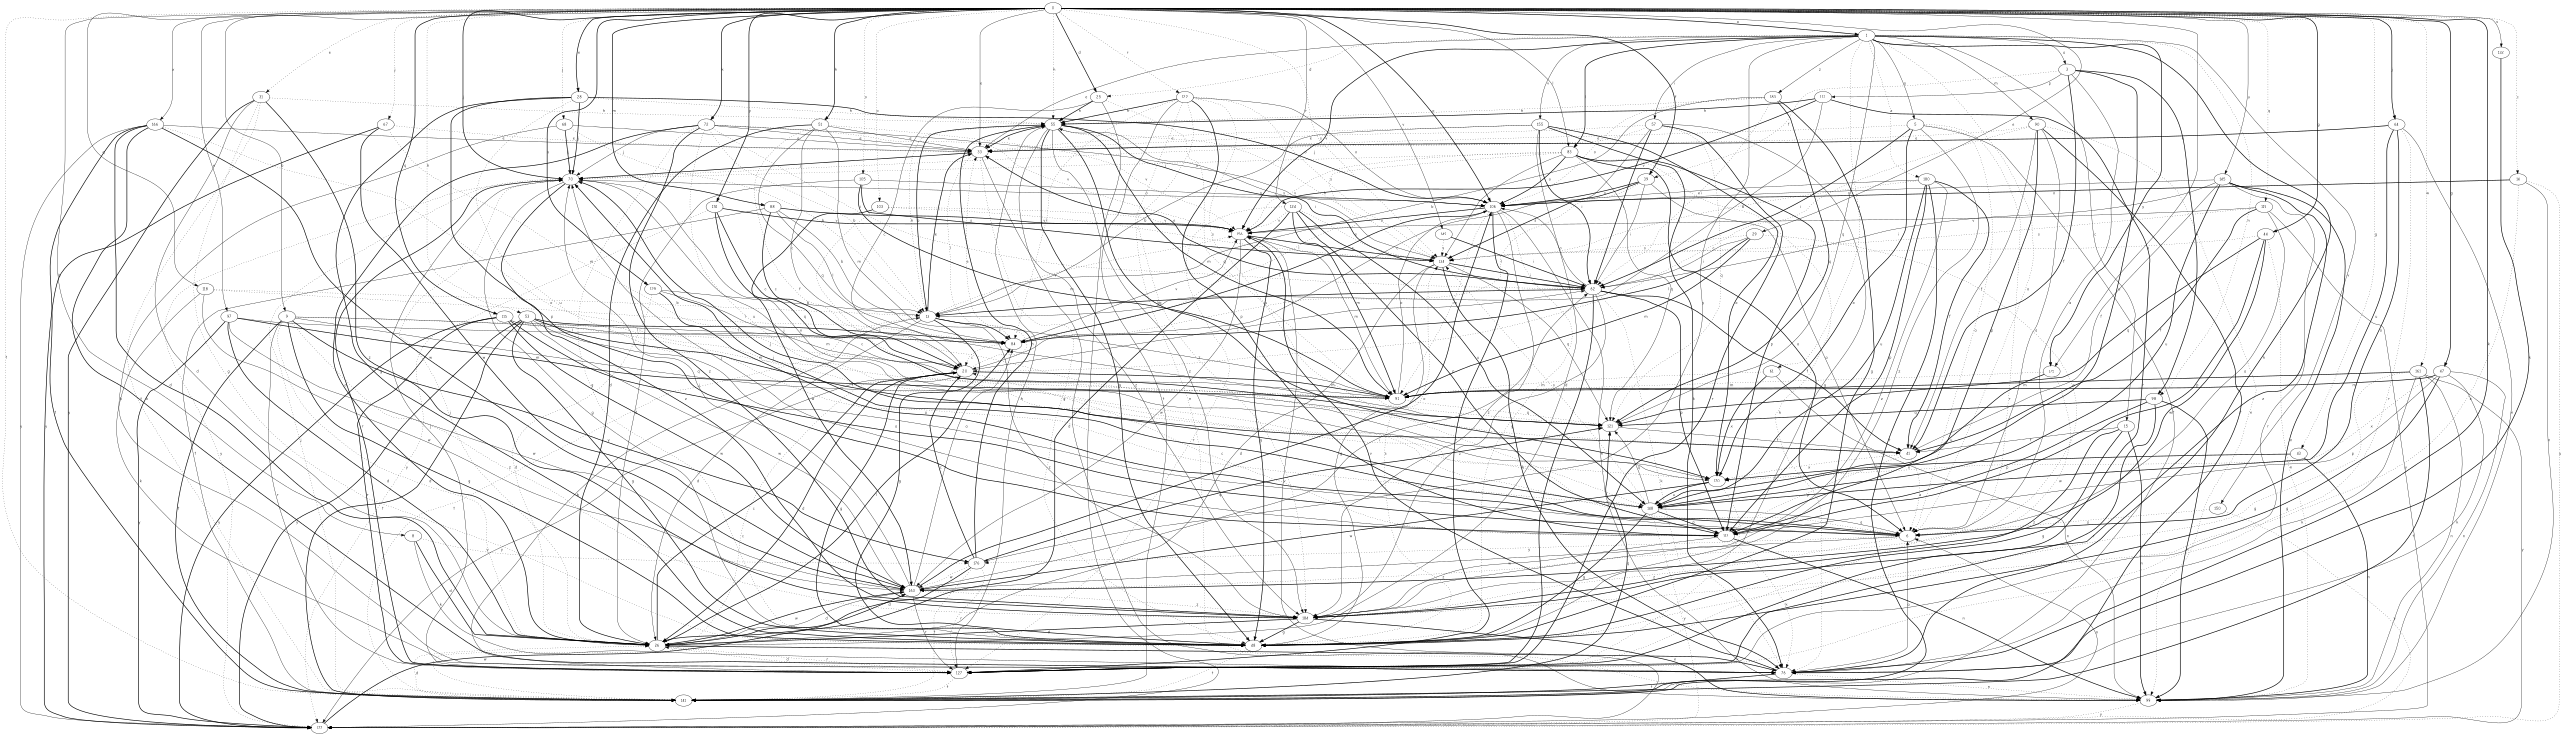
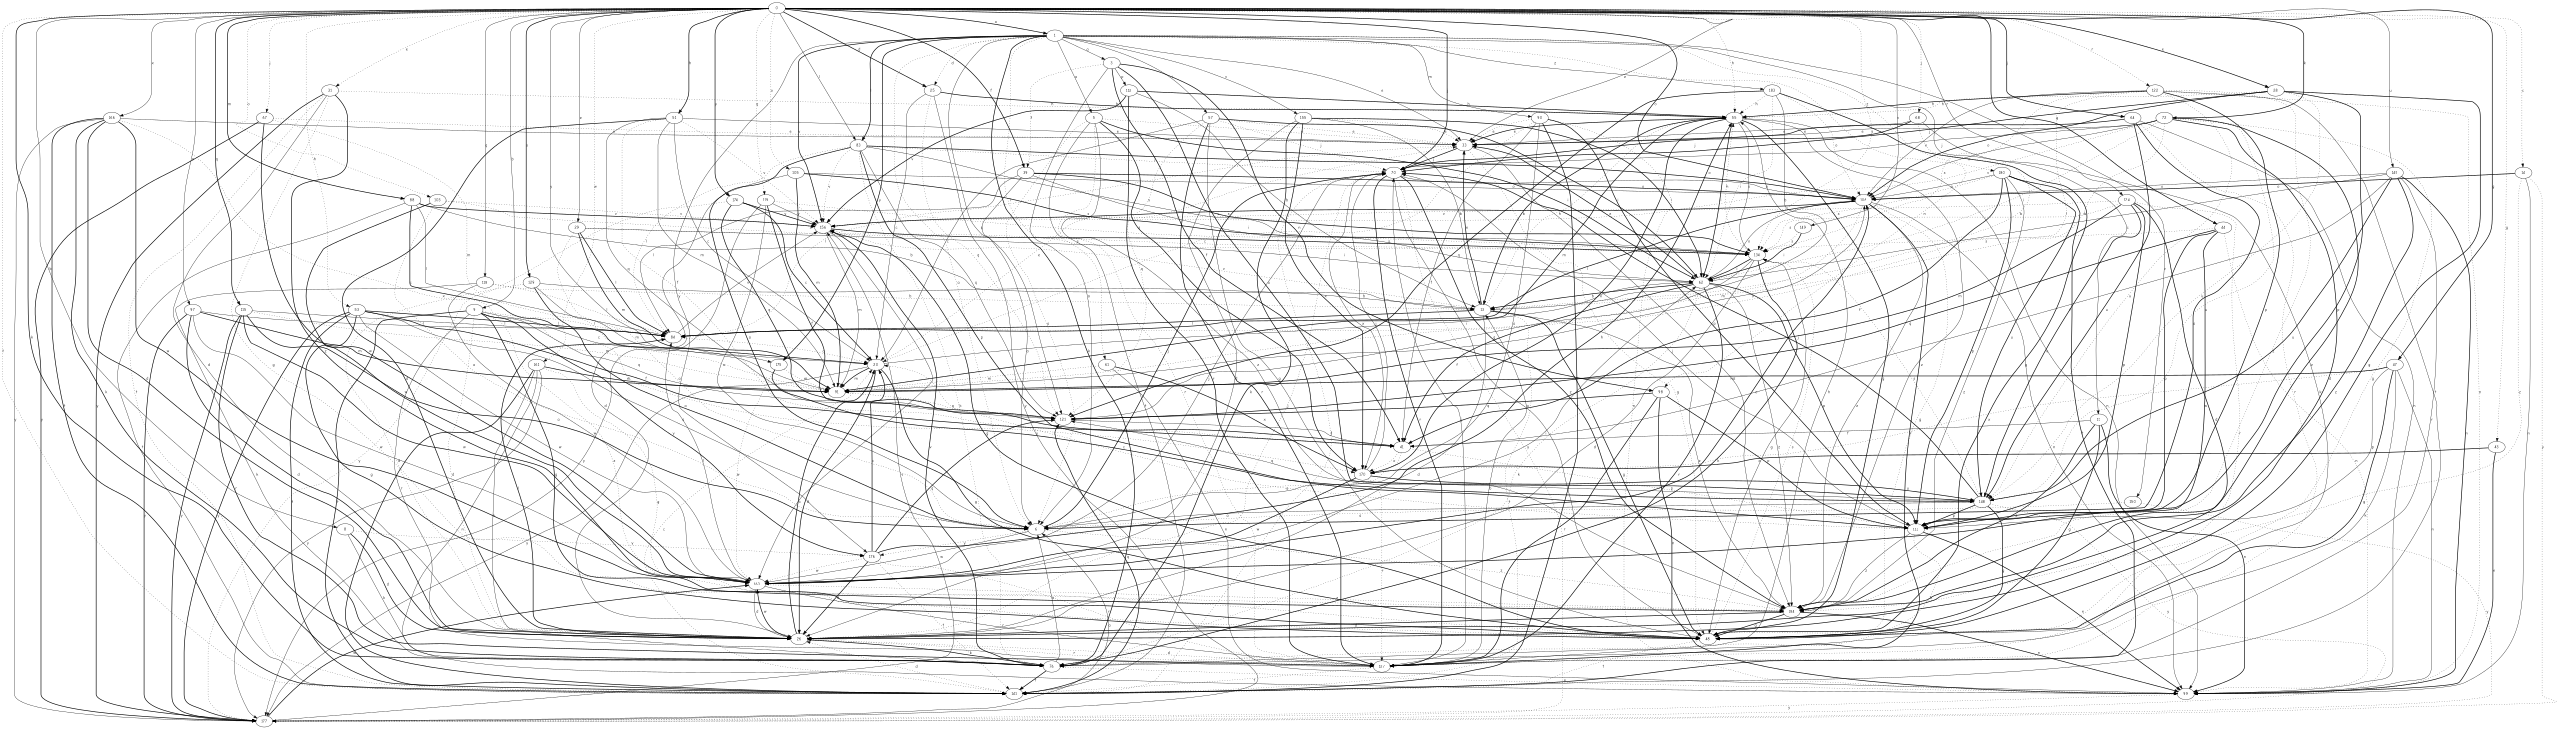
node "132": removed
edge "39" -> "84": style dotted -> solid
